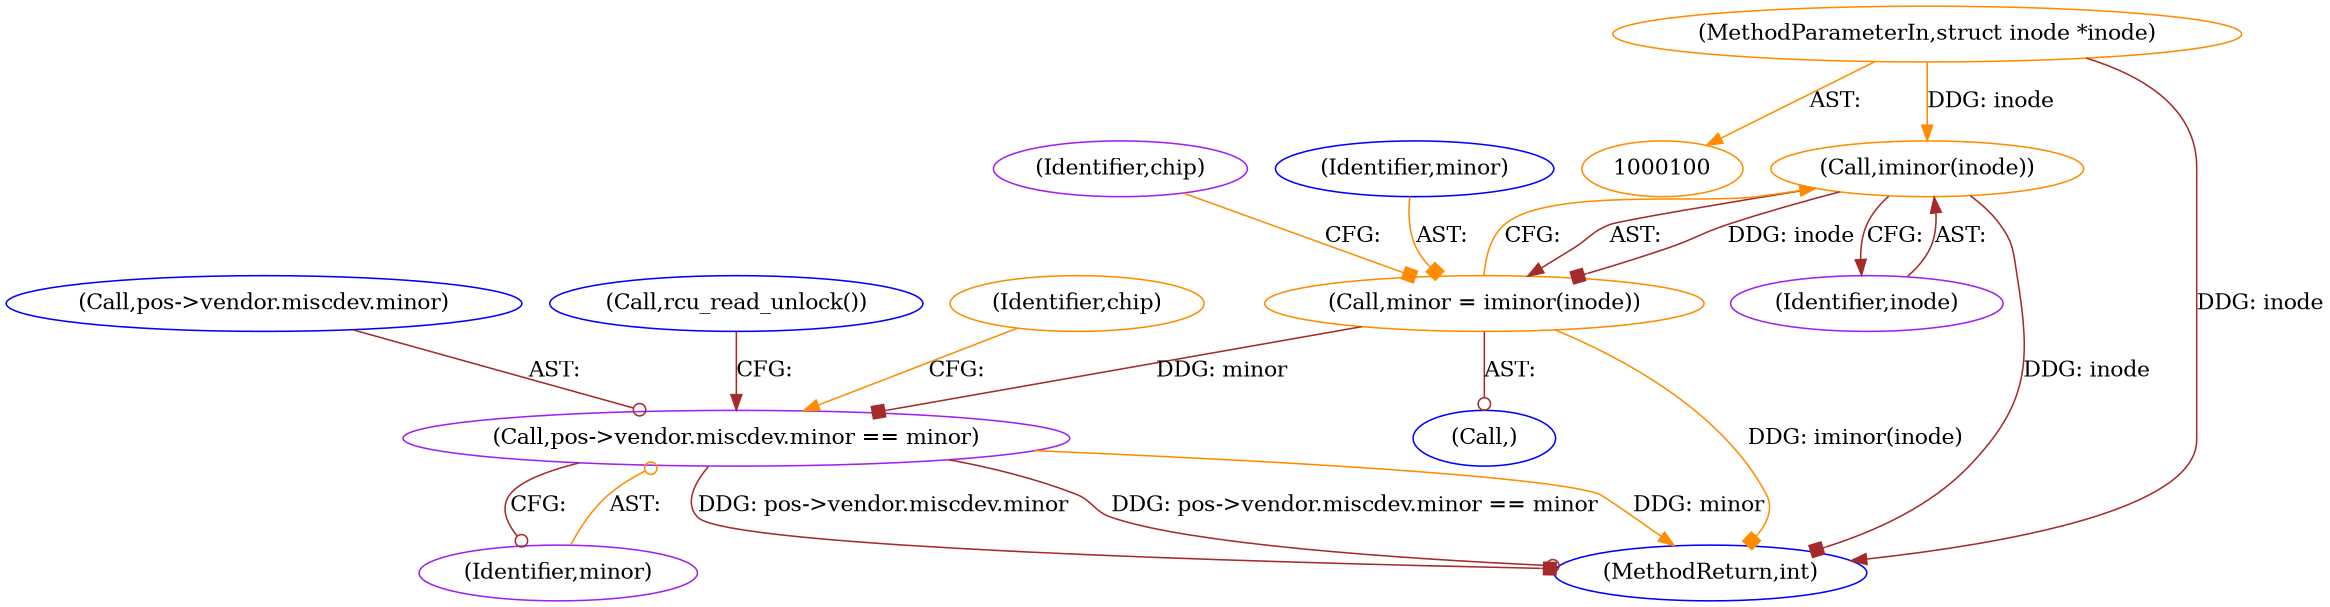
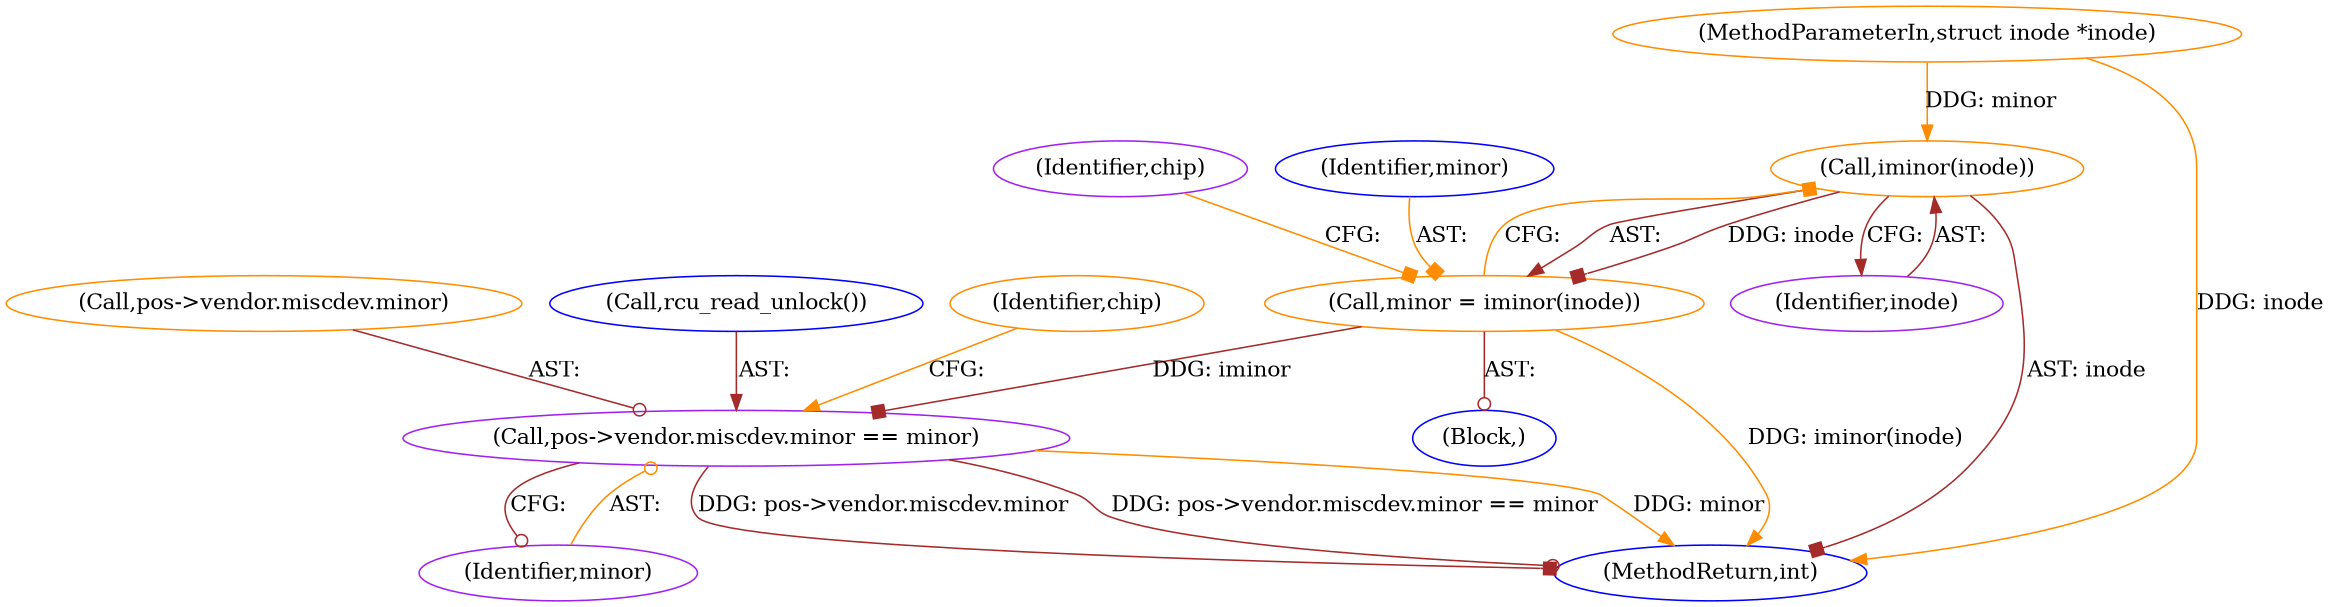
edge "(MethodParameterIn,struct inode *inode)" -> "(Call,iminor(inode))": label "DDG: inode" -> "DDG: minor"
node "1000100": removed
edge "(Call,minor = iminor(inode))" -> "(Call,iminor(inode))": arrowhead normal -> box
node "(Call,pos->vendor.miscdev.minor)": color blue -> darkorange
edge "(Call,rcu_read_unlock())" -> "(Call,pos->vendor.miscdev.minor == minor)": label "CFG: " -> "AST: "
edge "(Call,minor = iminor(inode))" -> "(Call,pos->vendor.miscdev.minor == minor)": label "DDG: minor" -> "DDG: iminor"
edge "(Call,iminor(inode))" -> "(MethodReturn,int)": label "DDG: inode" -> "AST: inode"
edge "(MethodParameterIn,struct inode *inode)" -> "(MethodReturn,int)": color brown -> darkorange
edge "(Call,minor = iminor(inode))" -> "(MethodReturn,int)": arrowhead box -> normal
node "(Call,)": label "(Call,)" -> "(Block,)"
